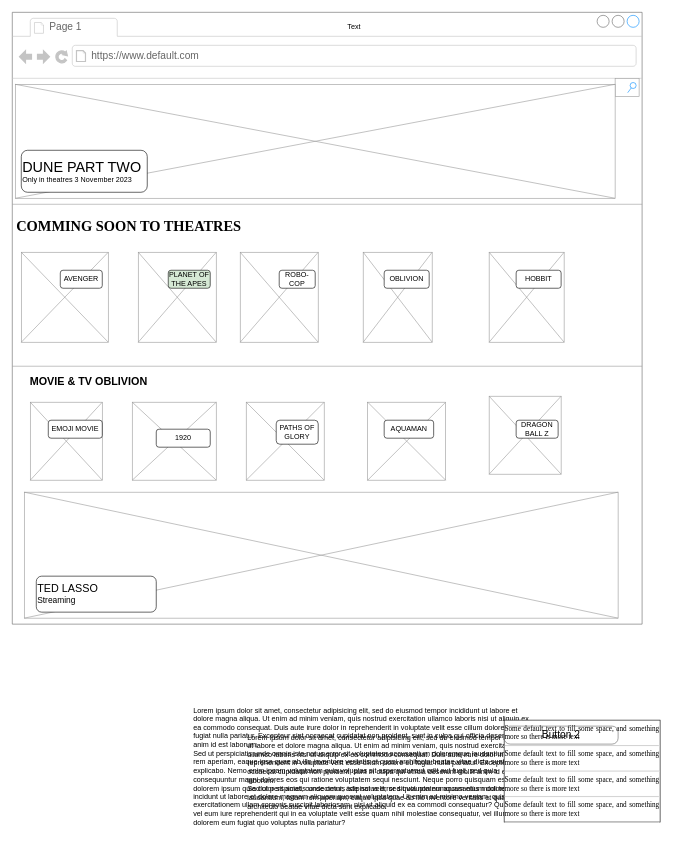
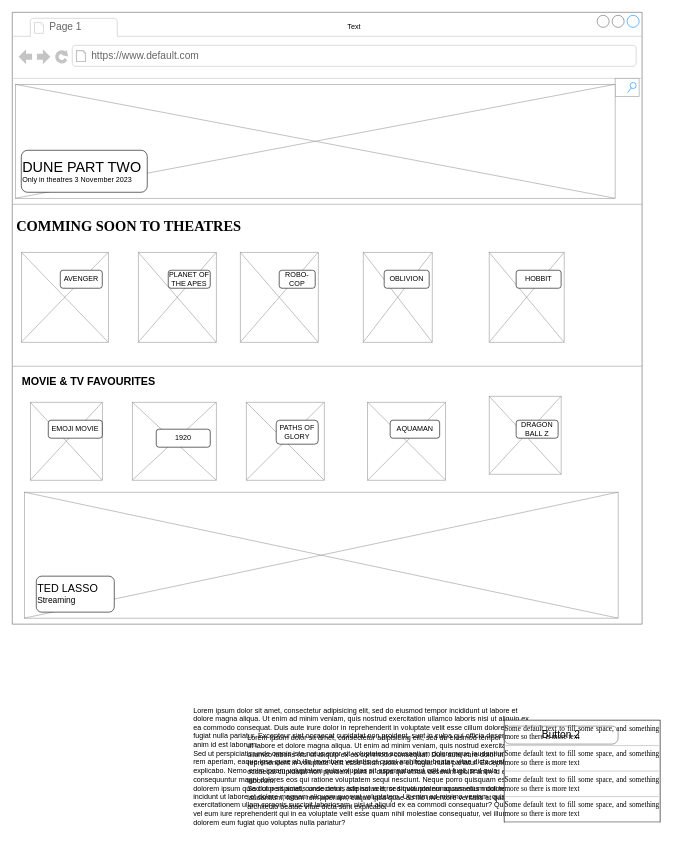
node "PLANET OF THE APES": fillcolor #d5e8d4 -> #ffffff
node "MOVIE & TV OBLIVION": label "MOVIE & TV OBLIVION" -> "MOVIE & TV FAVOURITES"
node "AQUAMAN": moved (409, 429) -> (415, 429)
node "TED LASSO Streaming": size 120x36 -> 78x36
